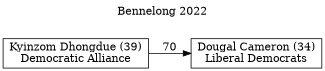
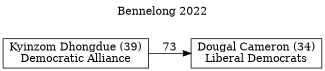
edge "Kyinzom Dhongdue (39) Democratic Alliance" -> "Dougal Cameron (34) Liberal Democrats": label "70" -> "73"
